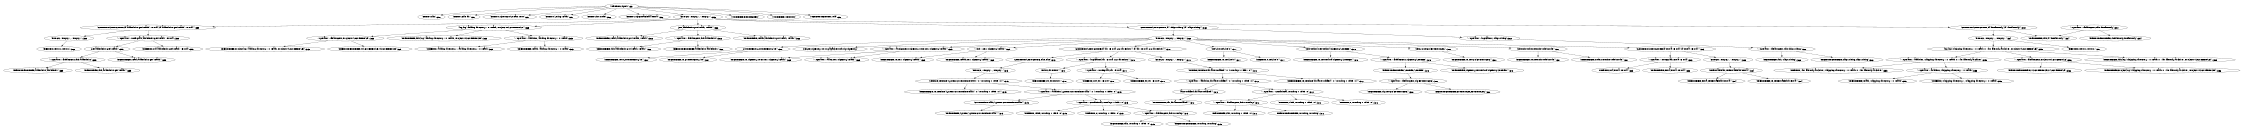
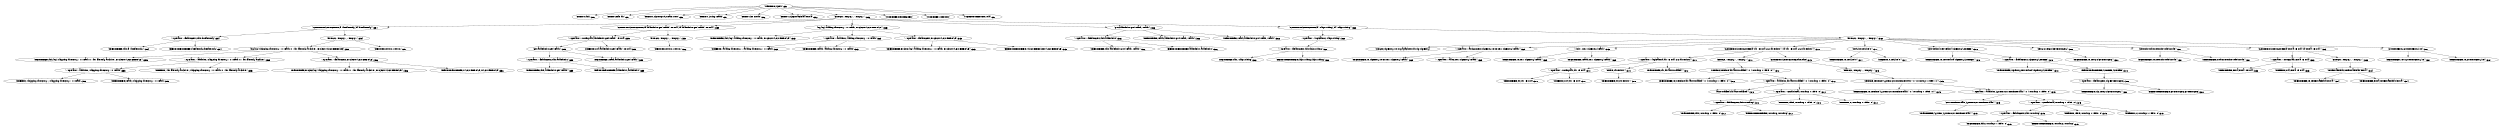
edge "(CONTROL_STRUCTURE,if (doFilesonly),if (doFilesonly))" -> "(IDENTIFIER,this,if (doFilesonly))": now "(CONTROL_STRUCTURE,if (doFilesonly),if (doFilesonly))" -> "(<operator>.fieldAccess,this.doFilesonly)"
edge "(lastModified,dir.lastModified())" -> "(IDENTIFIER,dir,dir.lastModified())": now "(<operator>.logicalAnd,dir != null && dir.exists())" -> "(IDENTIFIER,dir,dir.lastModified())"
